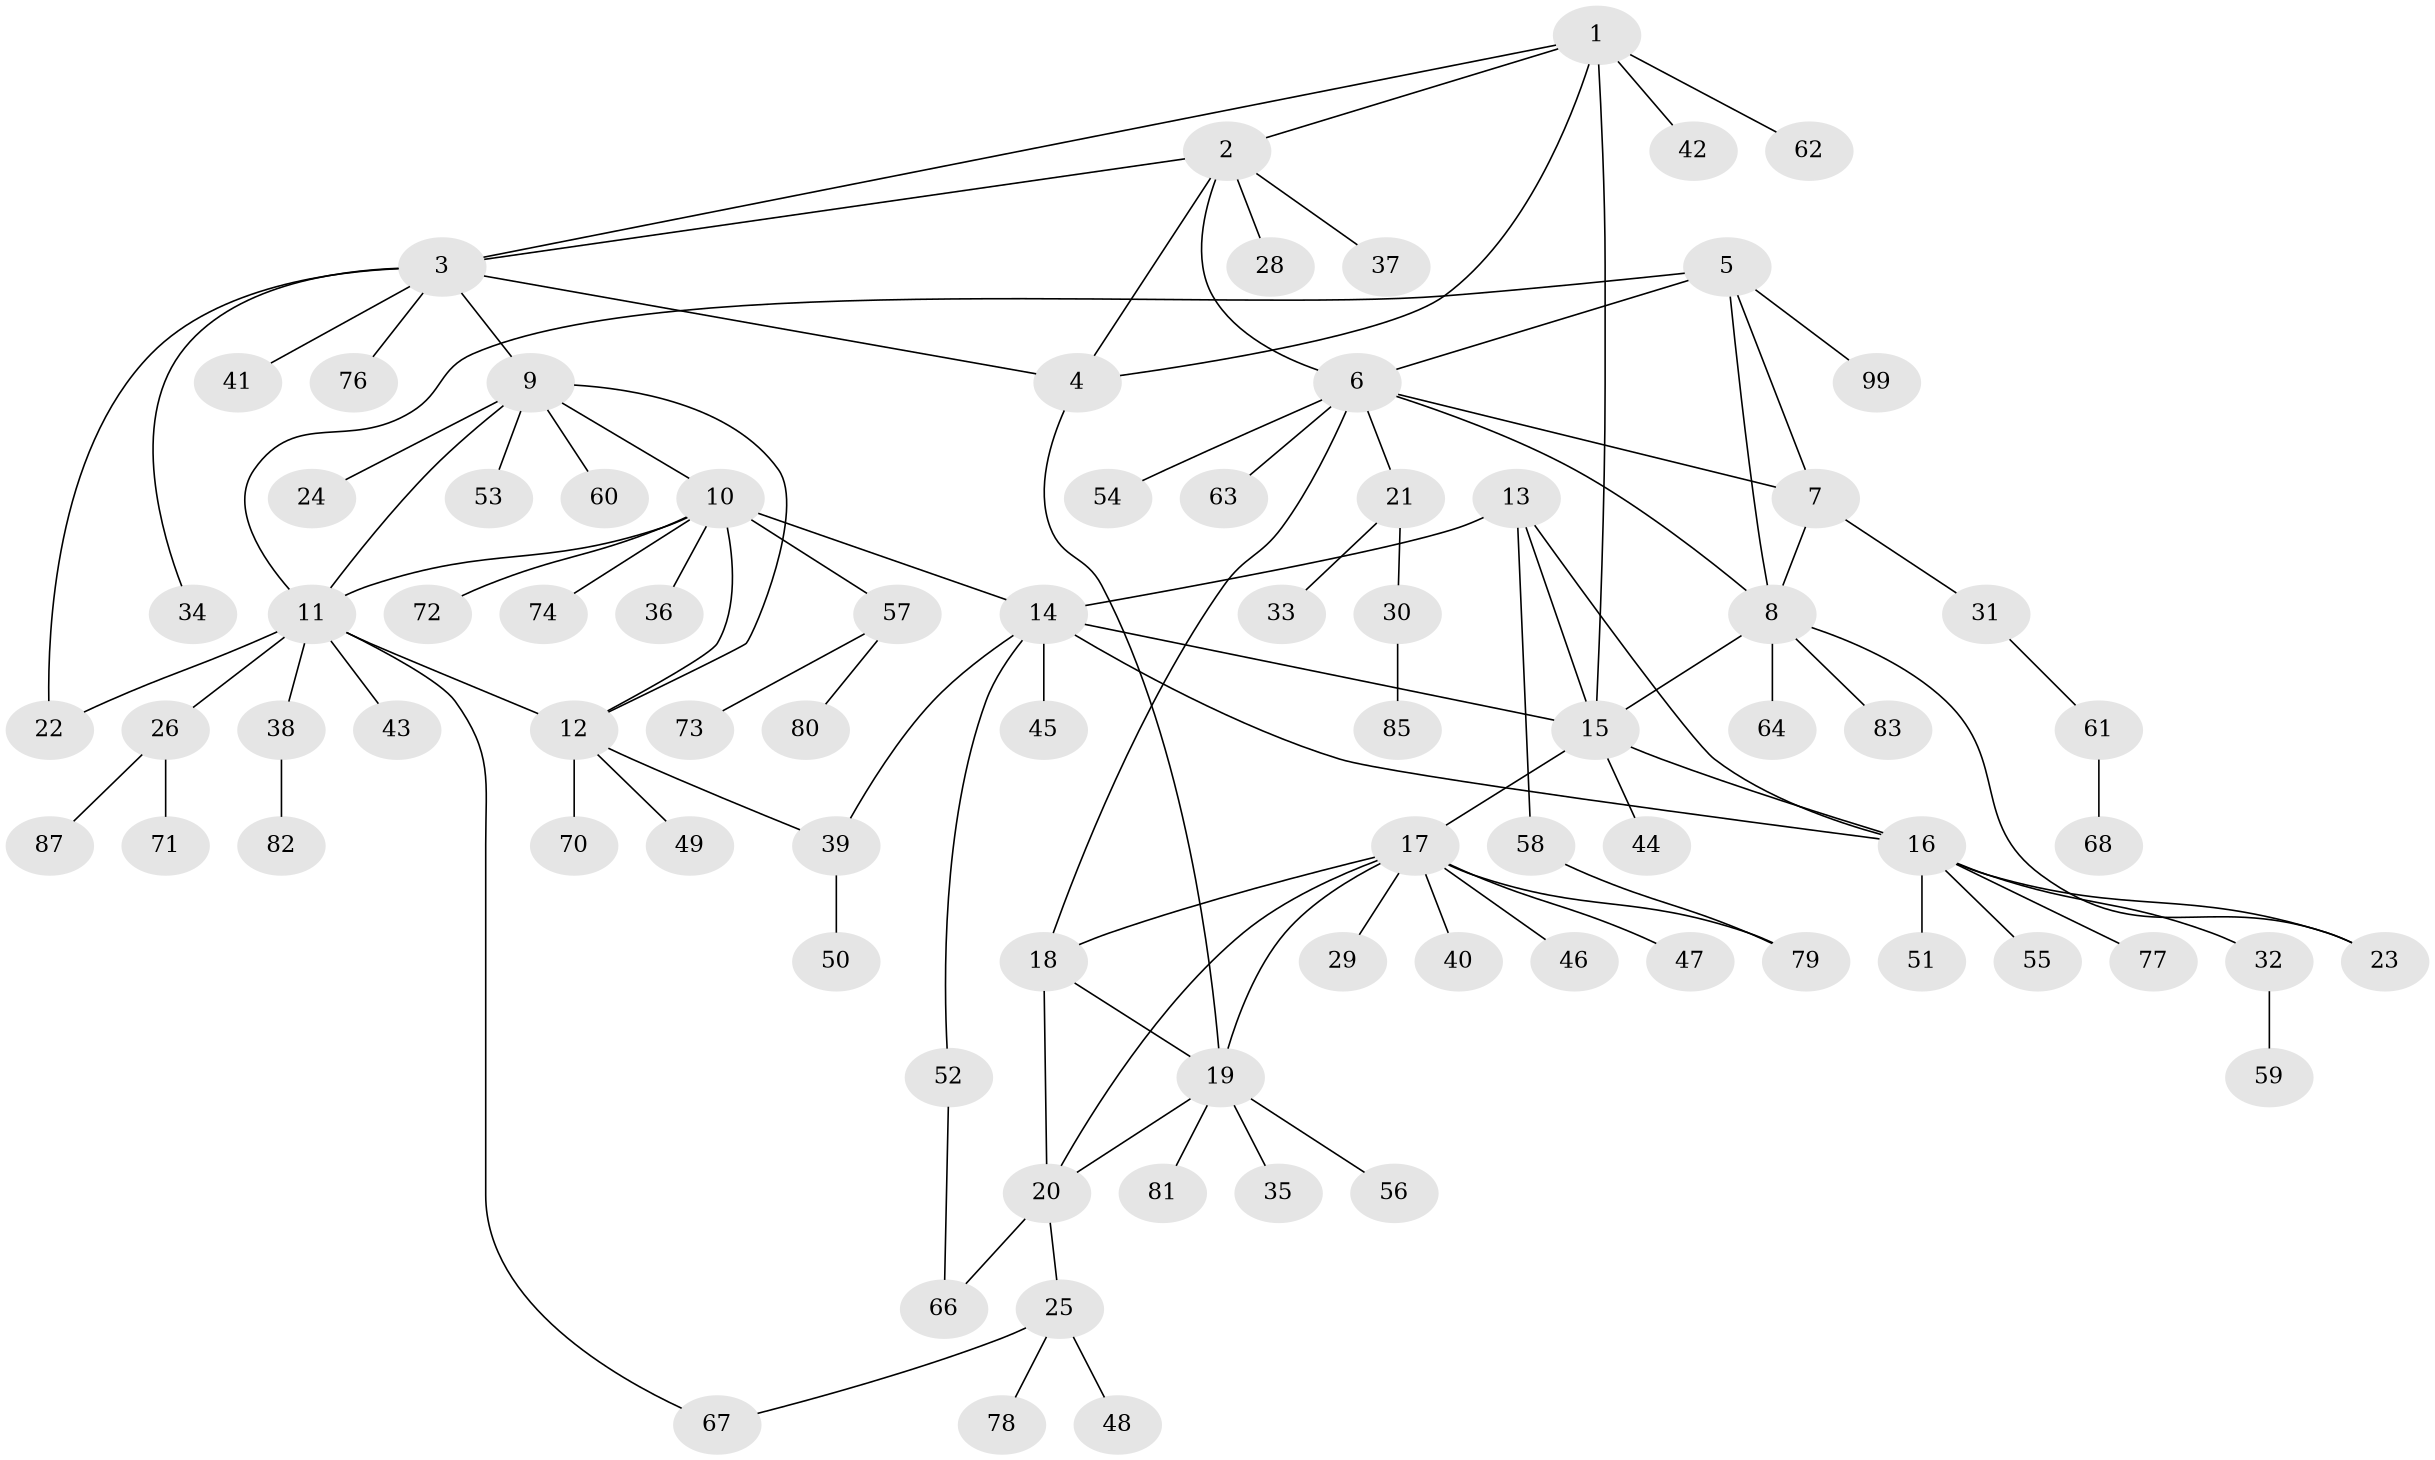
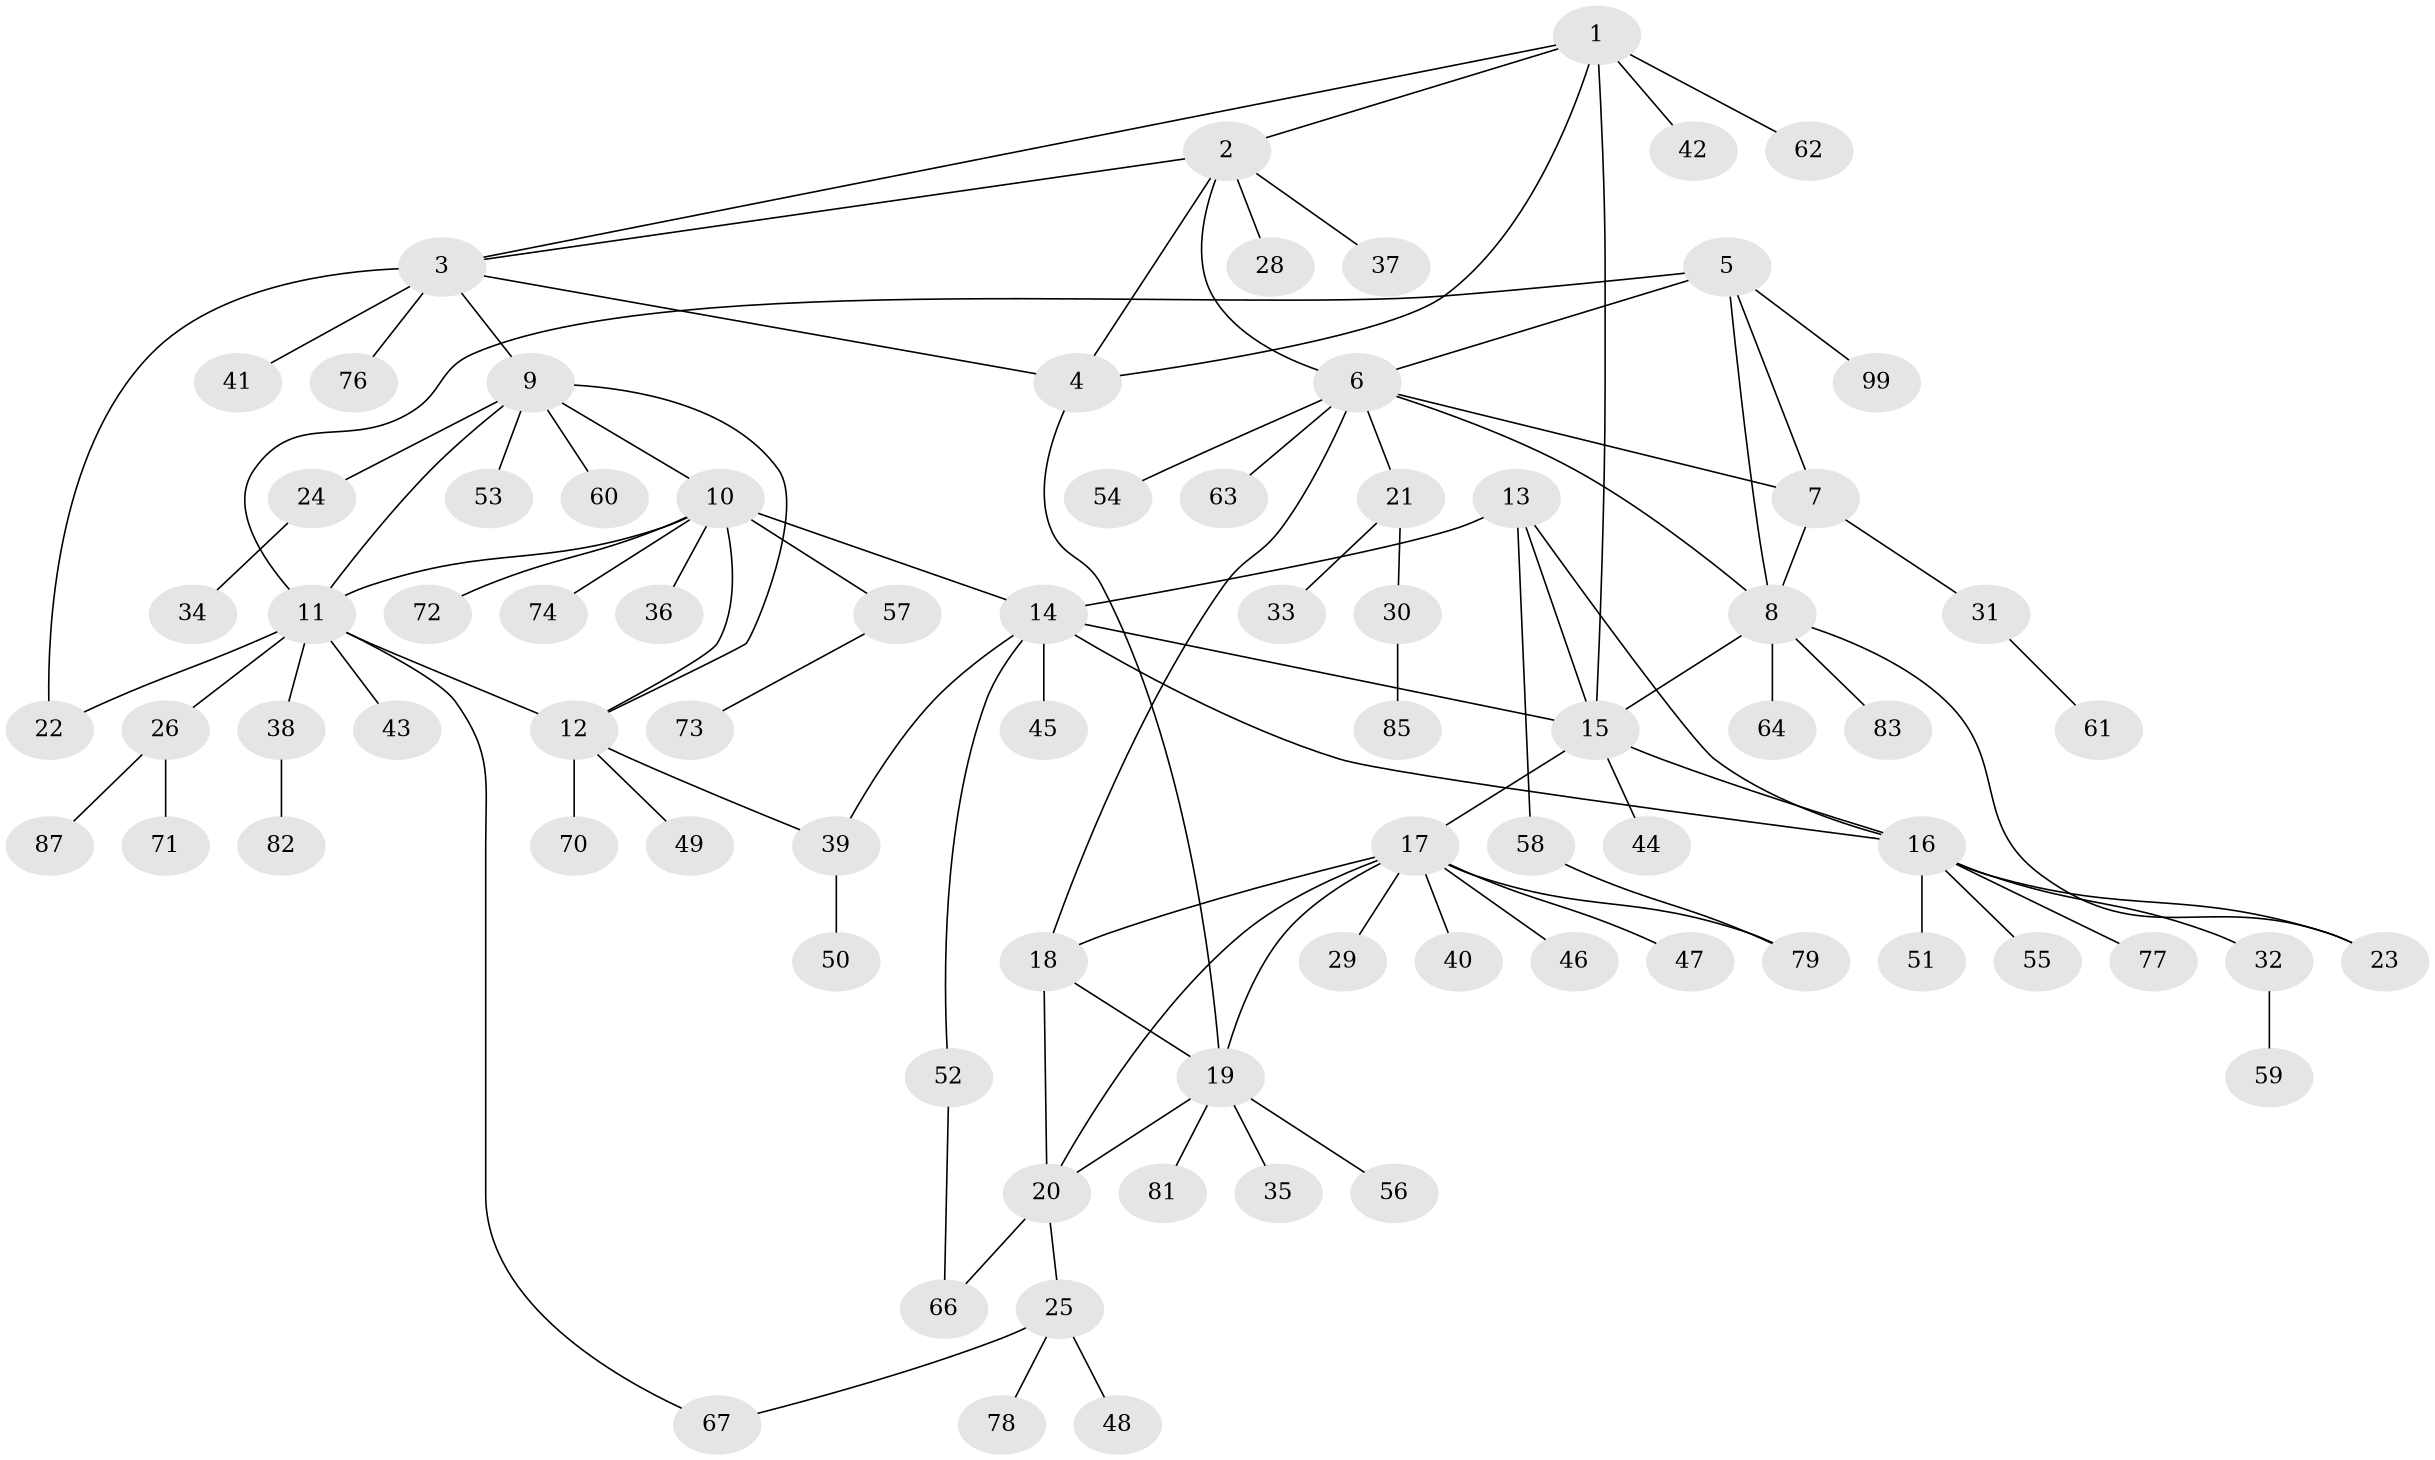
edge "3" -- "34": now "24" -- "34"
node "80": removed
node "68": removed
